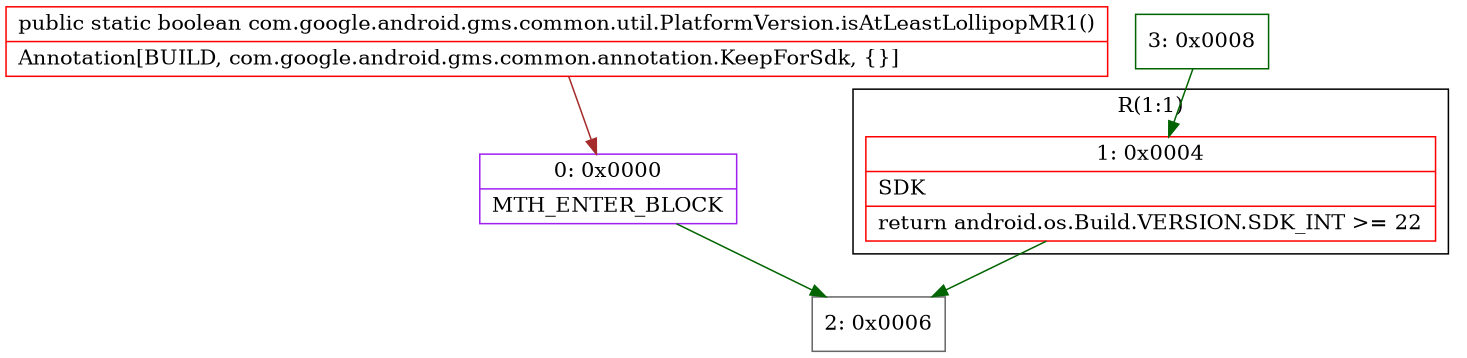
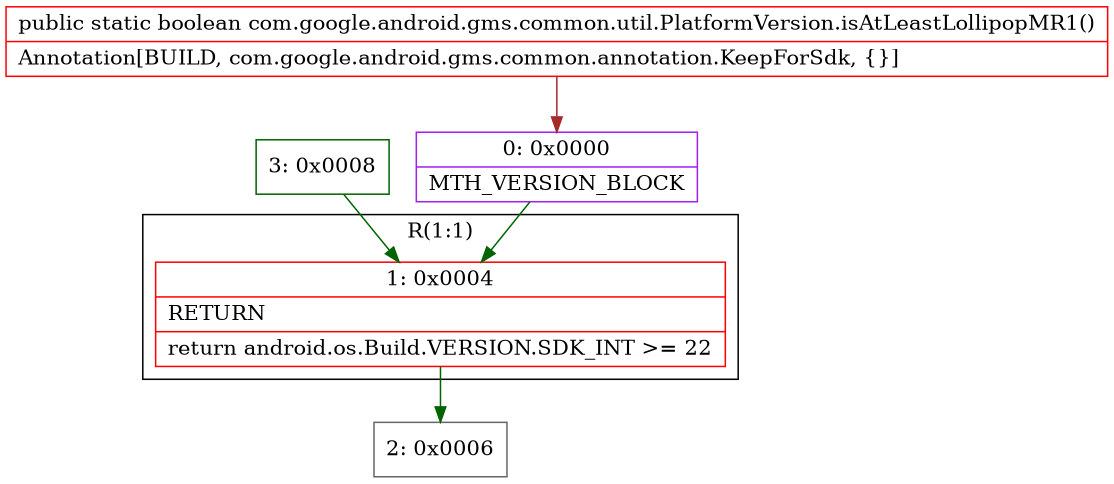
node "1: 0x0004": text "SDK" -> "RETURN"
node "0: 0x0000": text "MTH_ENTER_BLOCK" -> "MTH_VERSION_BLOCK"
edge "0: 0x0000" -> "2: 0x0006": now "0: 0x0000" -> "1: 0x0004"
